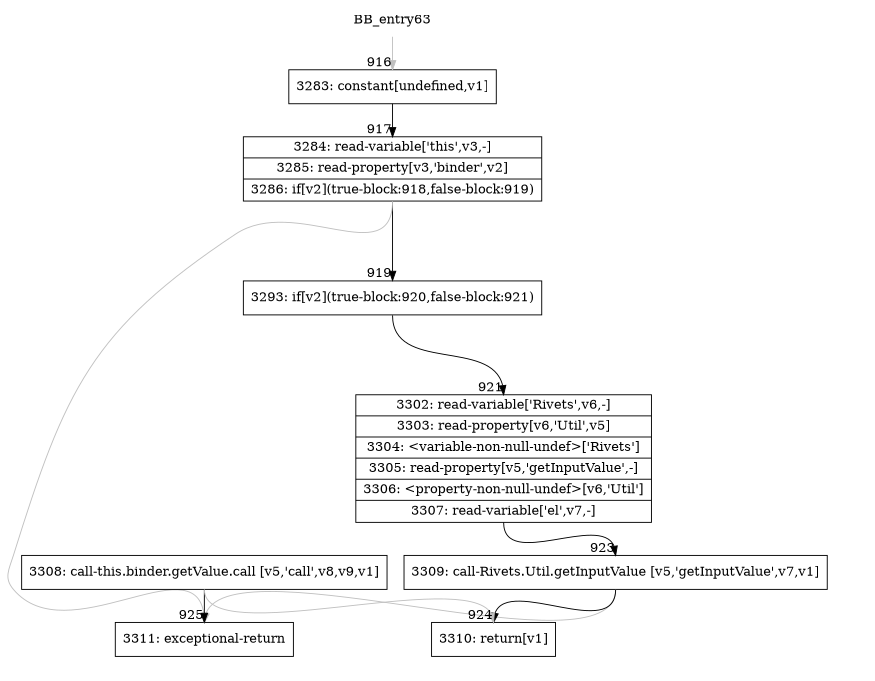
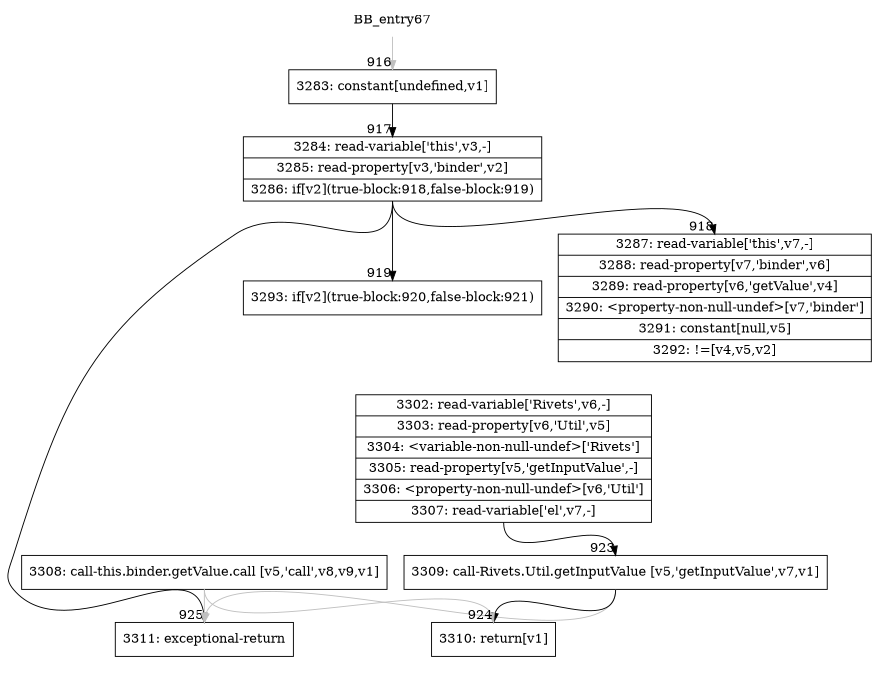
node "BB_entry63": label "BB_entry63" -> "BB_entry67"
node "3287: read-variable['this',v7,-]": added
edge "3293: if[v2](true-block:920,false-block:921)" -> "3302: read-variable['Rivets',v6,-]": removed
edge "3284: read-variable['this',v3,-]" -> "3311: exceptional-return": color gray -> black
edge "3308: call-this.binder.getValue.call [v5,'call',v8,v9,v1]" -> "3311: exceptional-return": color black -> gray
